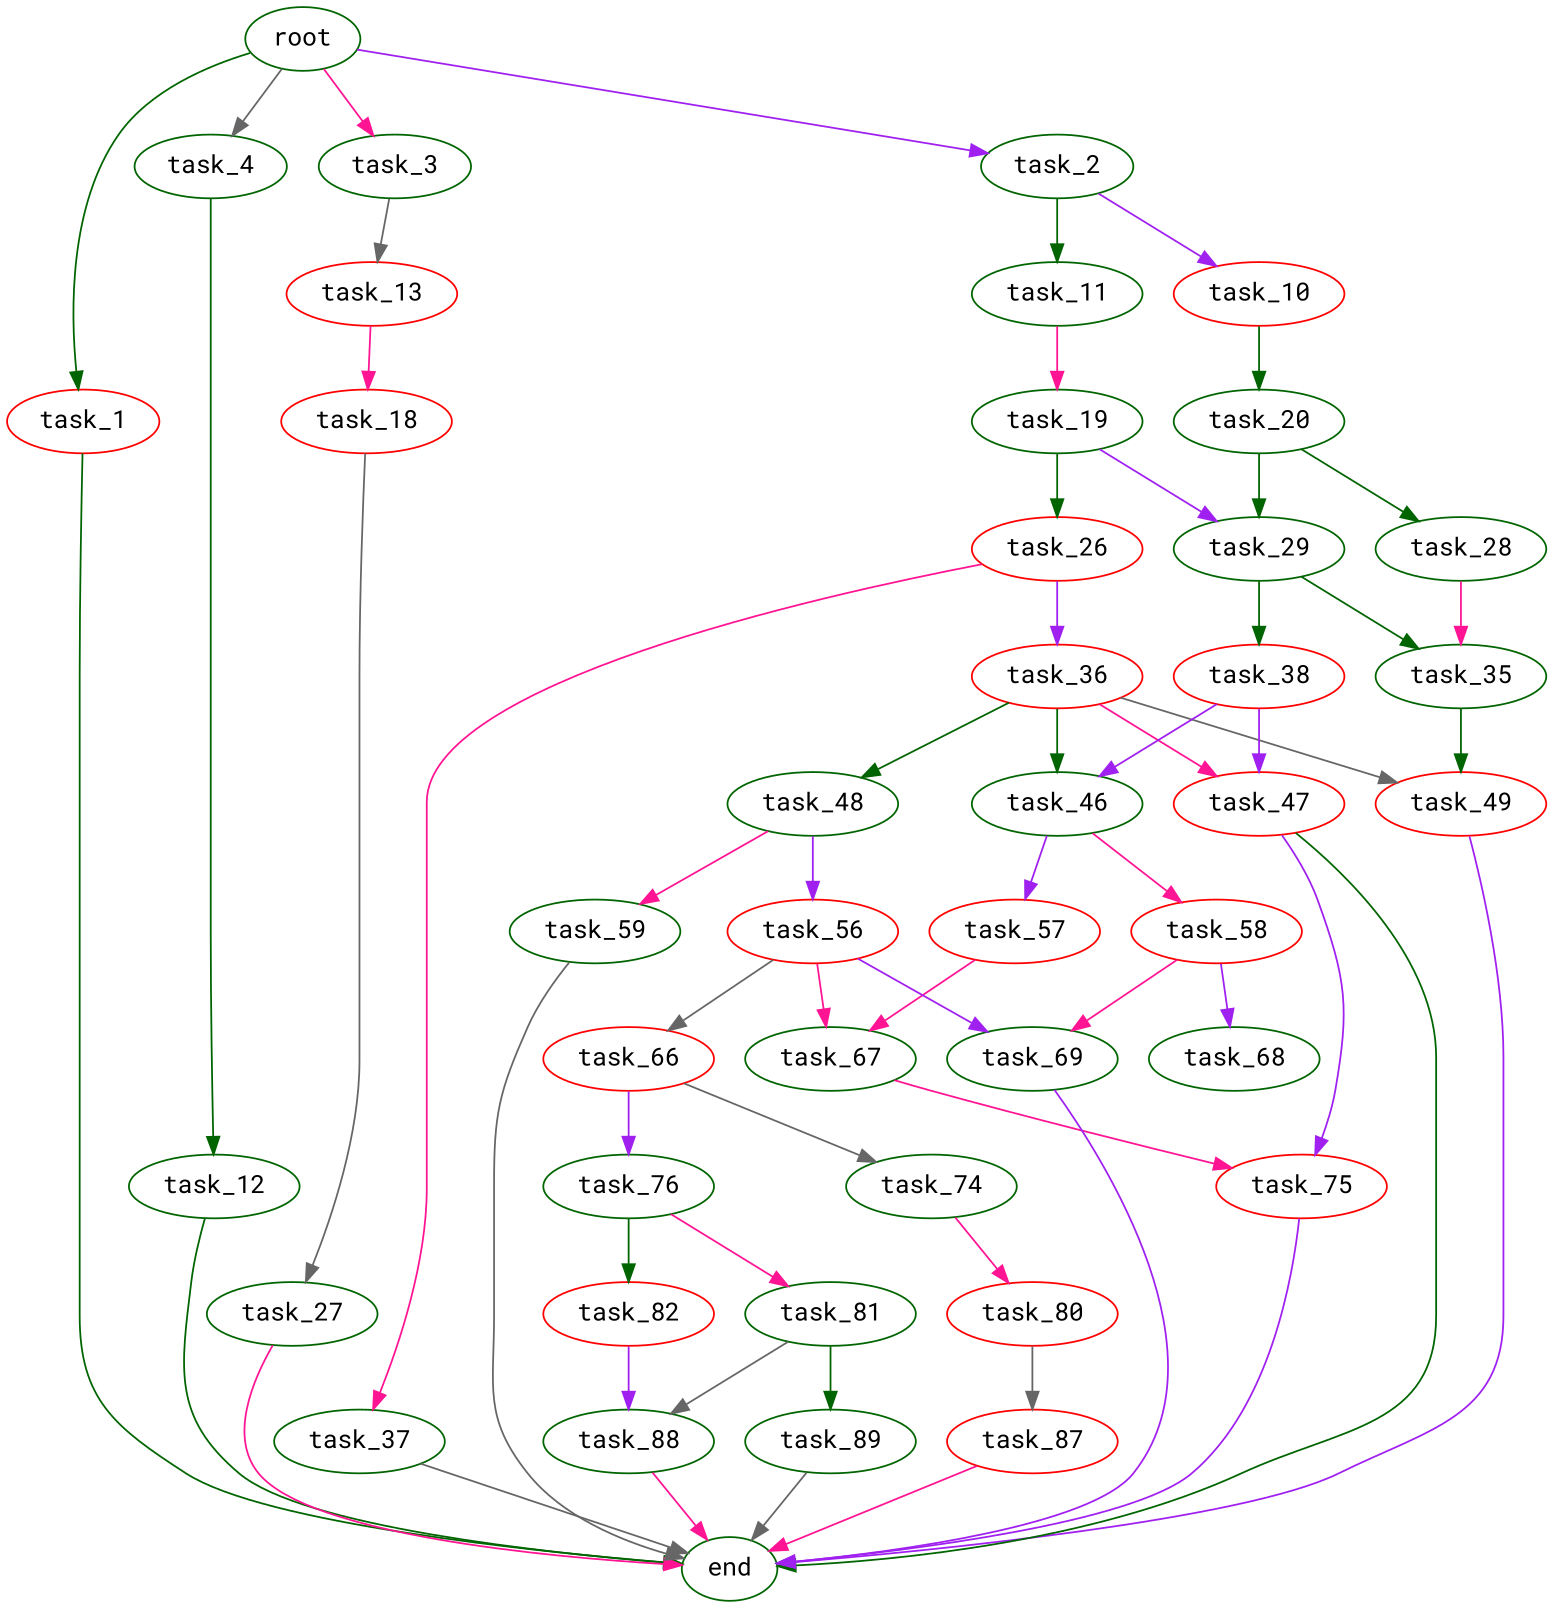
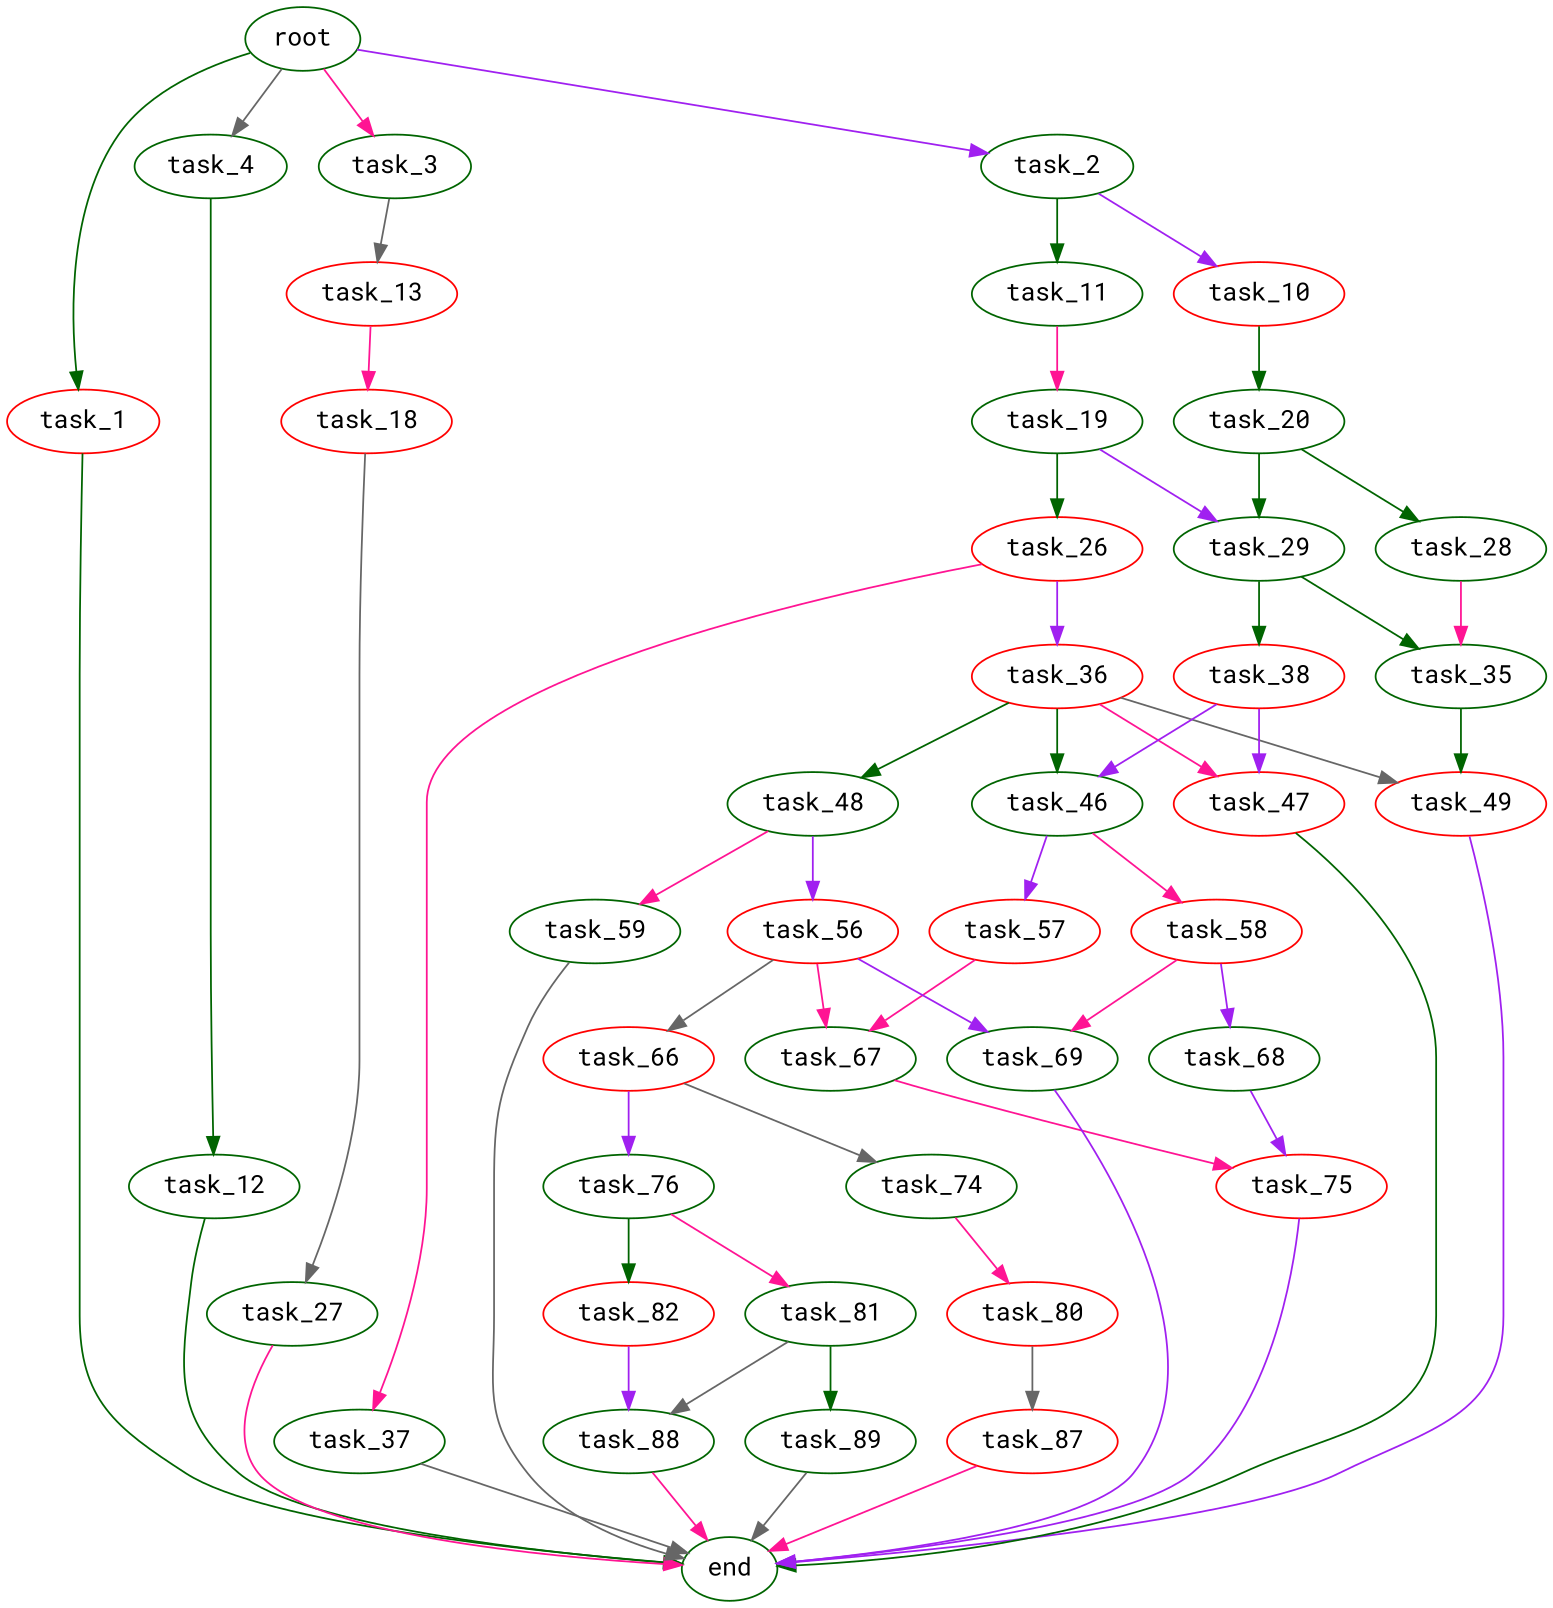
edge "task_47" -> "task_75": now "task_68" -> "task_75"
